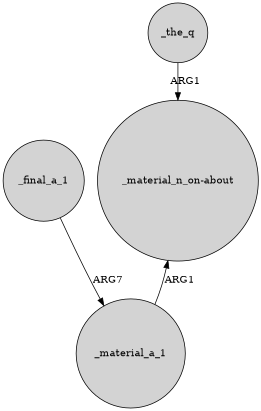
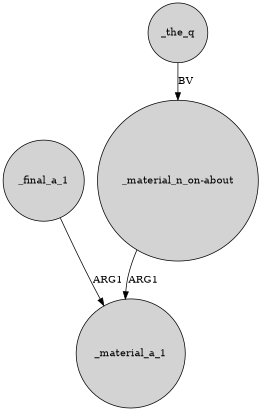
edge "_the_q" -> "_material_n_on-about": label "ARG1" -> "BV"
edge "_final_a_1" -> "_material_a_1": label "ARG7" -> "ARG1"
edge "_material_a_1" -> "_material_n_on-about": reversed
